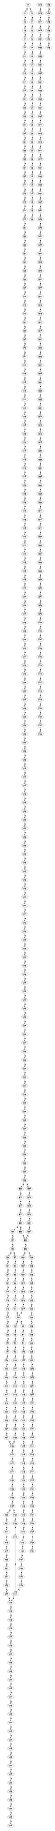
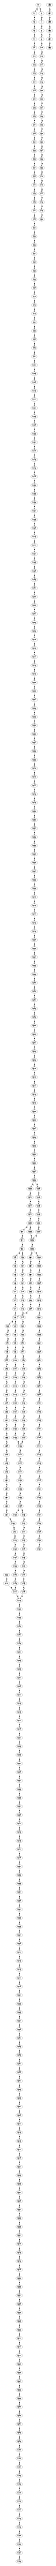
edge "S162" -> "S166": removed, label "C"
edge "S241" -> "S243": added, label "G"
